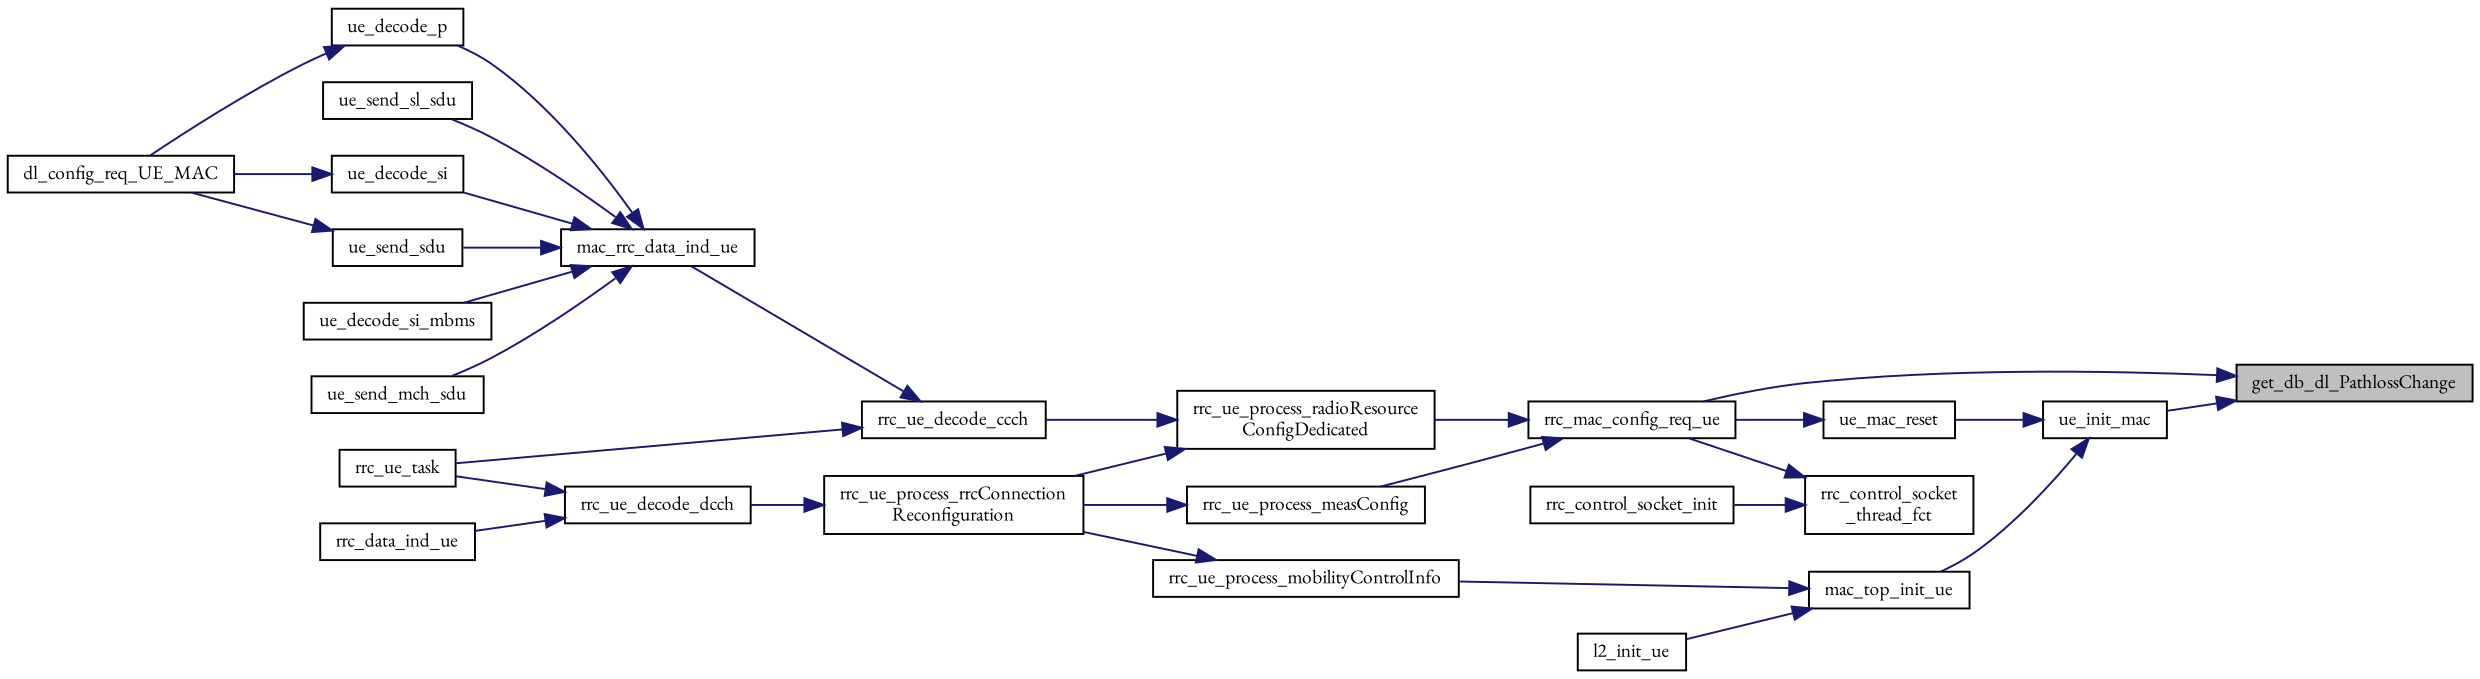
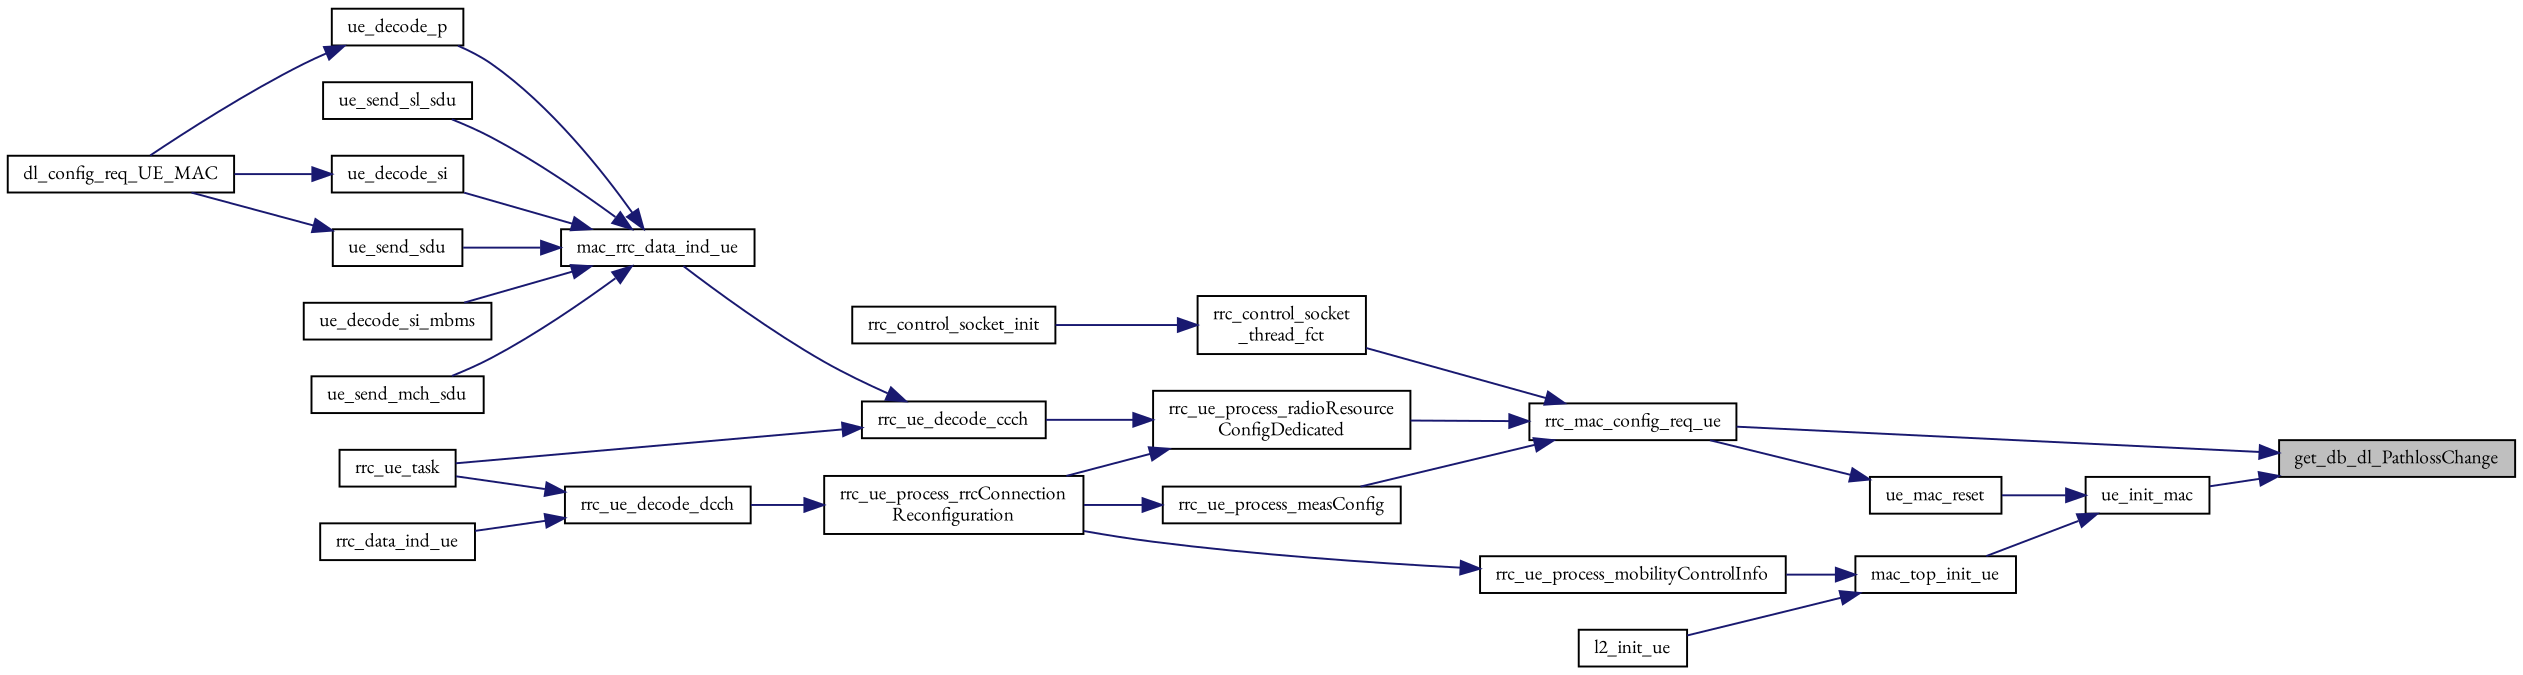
edge "rrc_mac_config_req_ue" -> "rrc_control_socket _thread_fct": reversed
